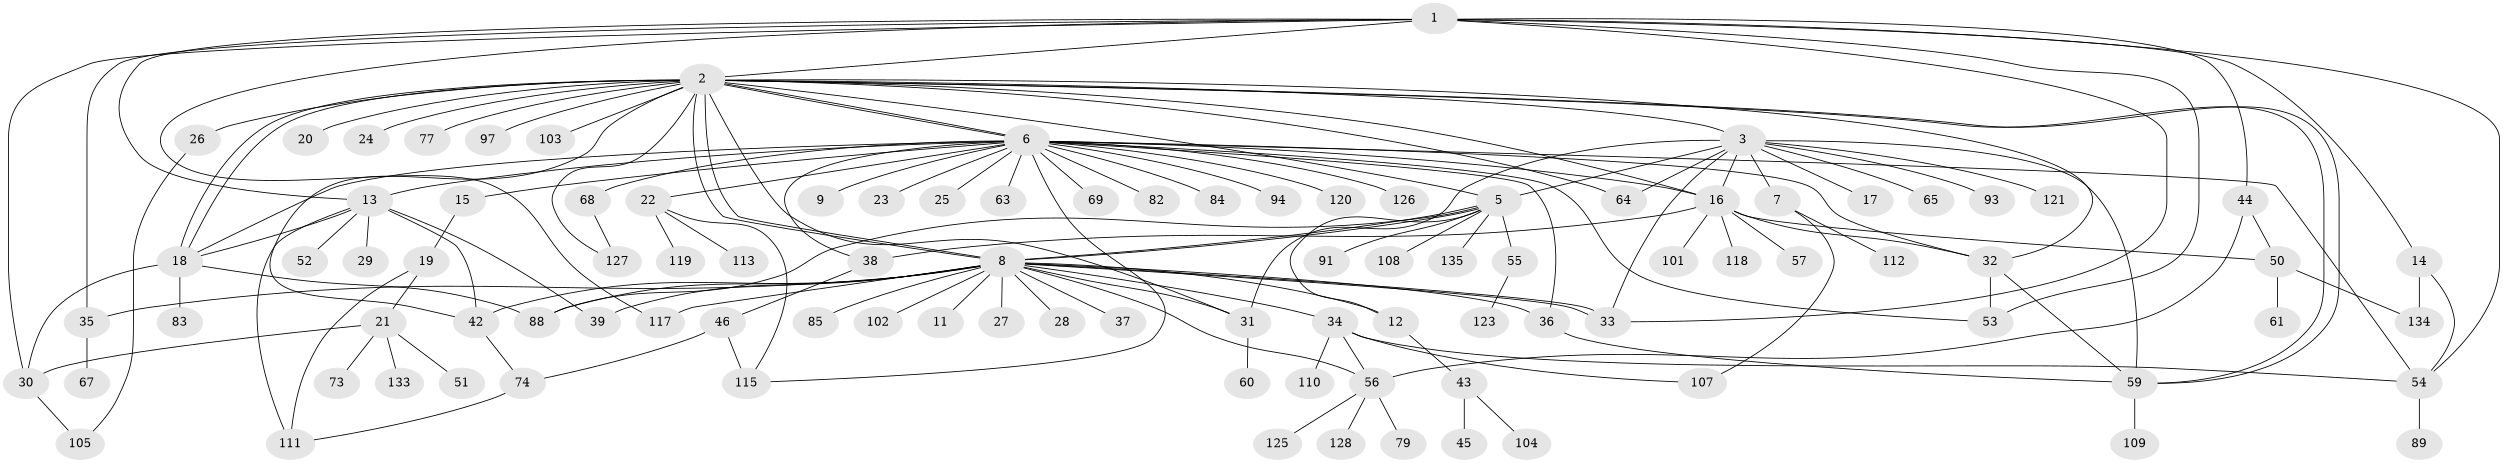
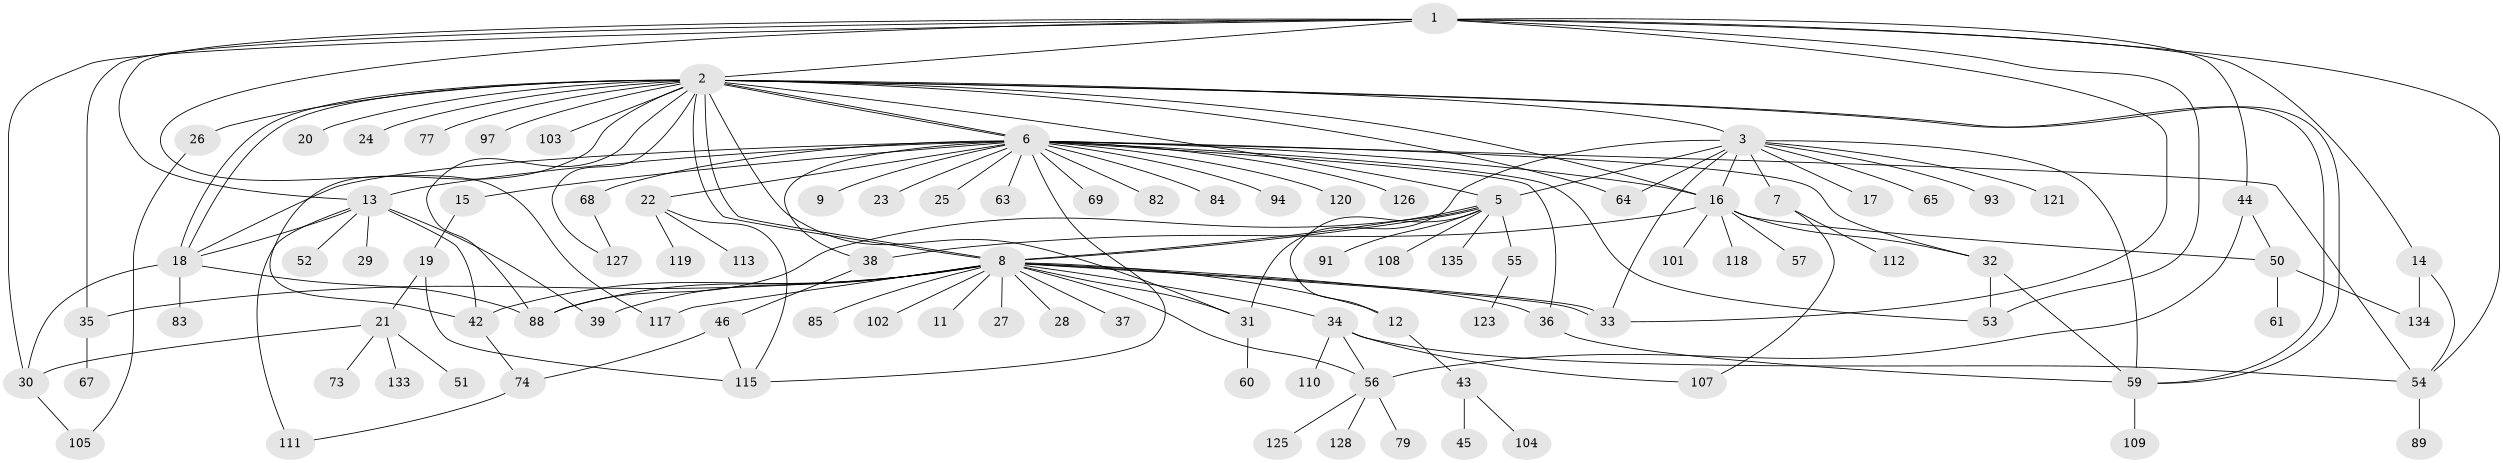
edge "2" -- "32": now "2" -- "88"
edge "19" -- "111": now "19" -- "115"
